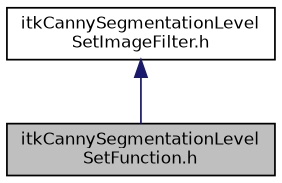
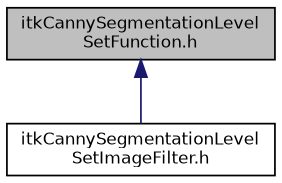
edge "itkCannySegmentationLevel SetFunction.h" -> "itkCannySegmentationLevel SetImageFilter.h": reversed
